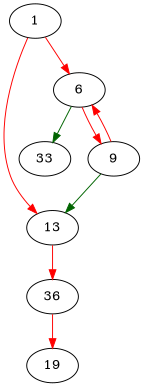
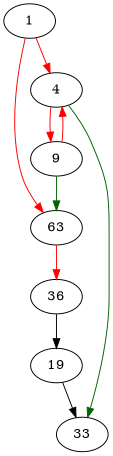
node "6": label "6" -> "4"
node "13": label "13" -> "63"
edge "36" -> "19": color red -> black
edge "19" -> "33": added
